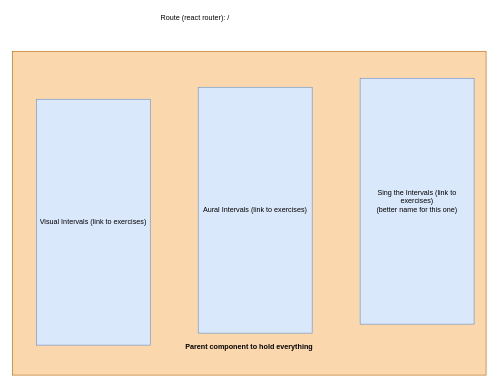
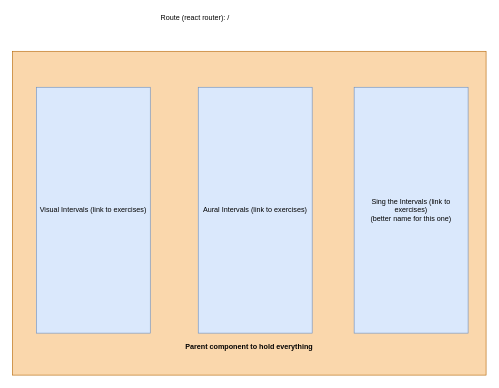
node "Sing the Intervals (link to exercises) (better name for this one)": moved (417, 201) -> (411, 210)
node "Visual Intervals (link to exercises)": moved (93, 222) -> (93, 210)
